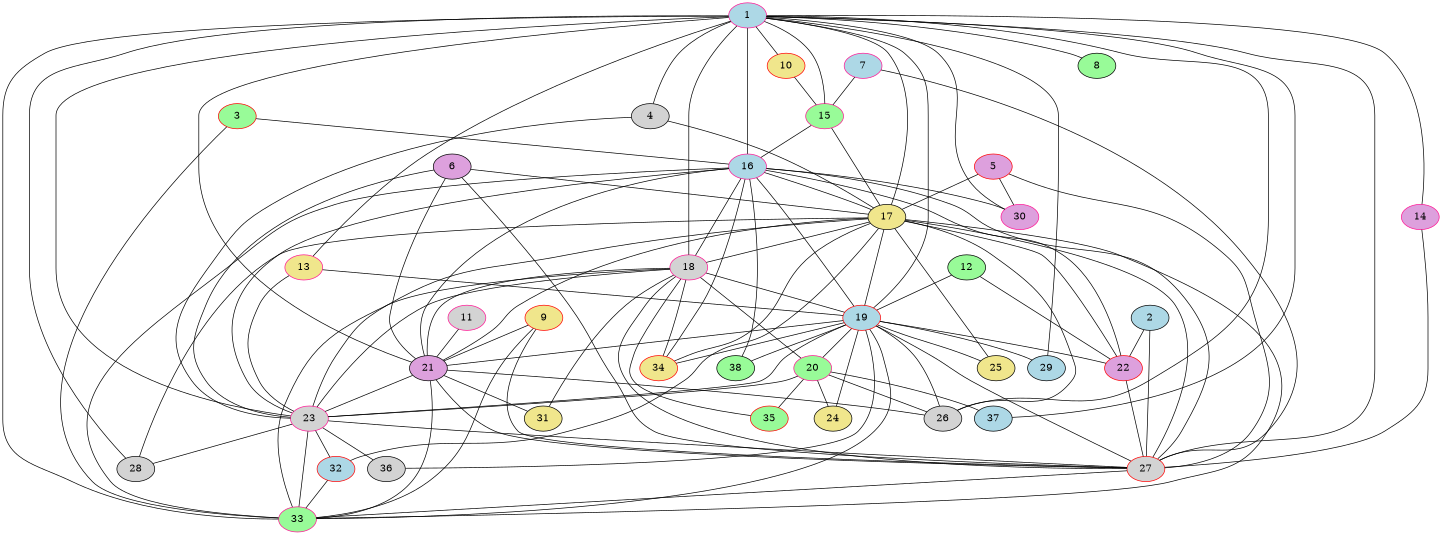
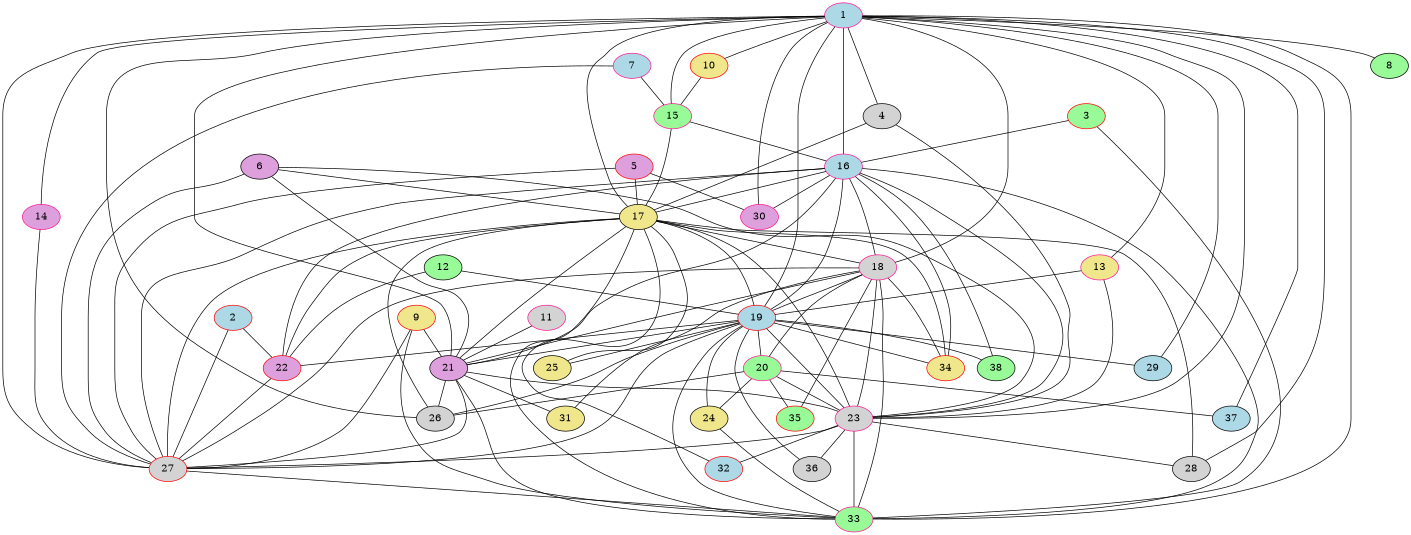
node "2": color black -> red
edge "32" -- "33": now "24" -- "33"
